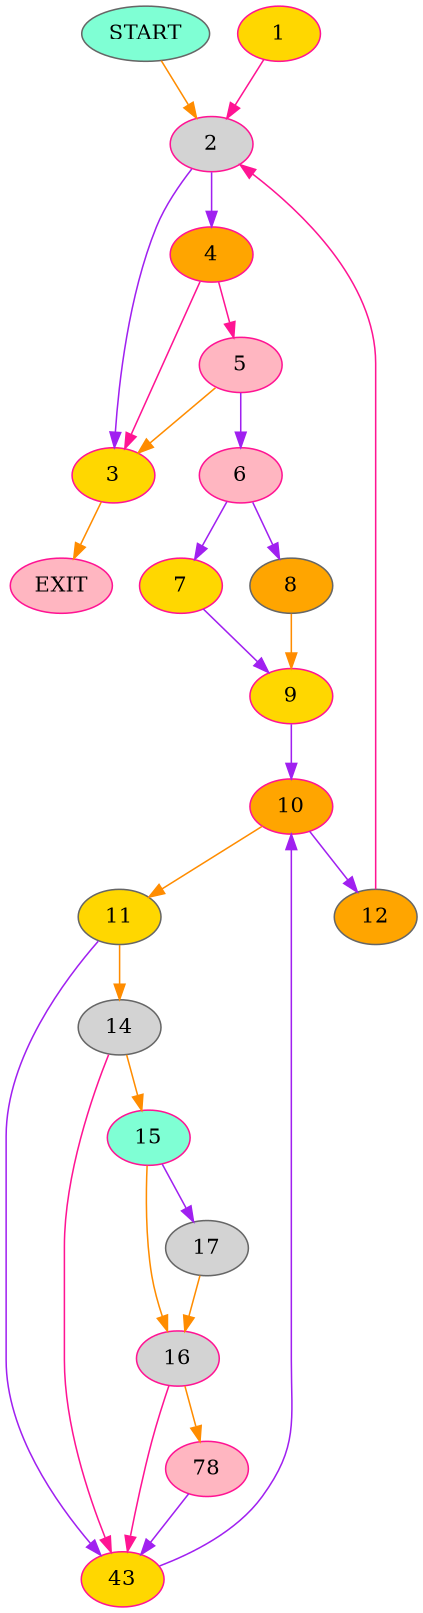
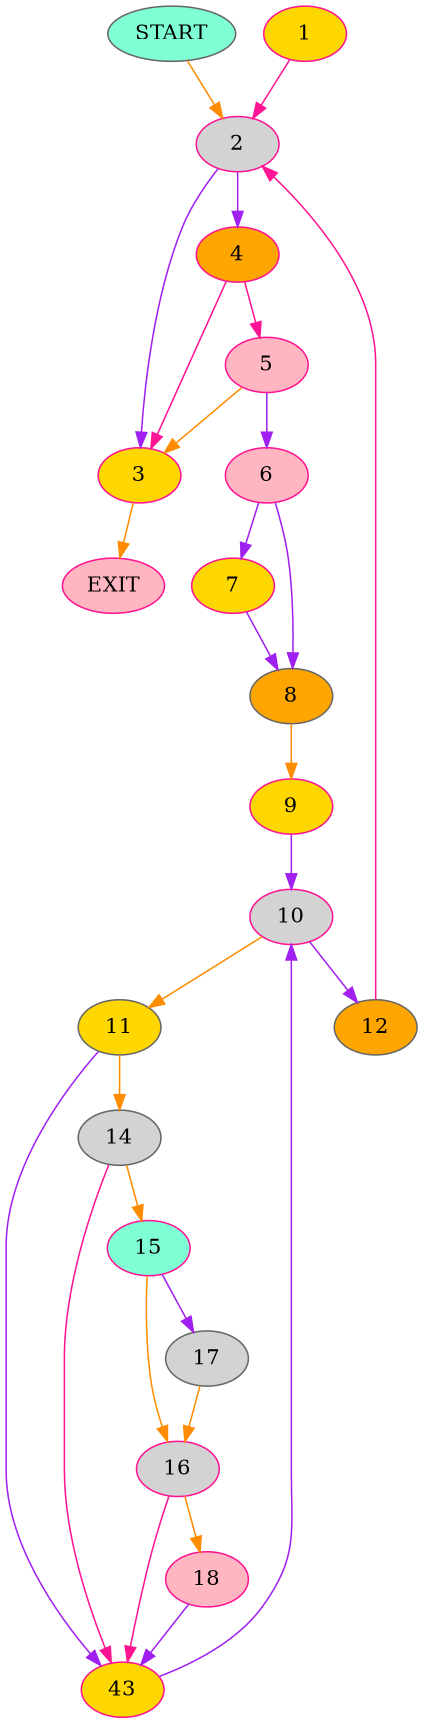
edge "7" -> "9": now "7" -> "8"
node "10": fillcolor orange -> lightgrey
node "78": label "78" -> "18"
